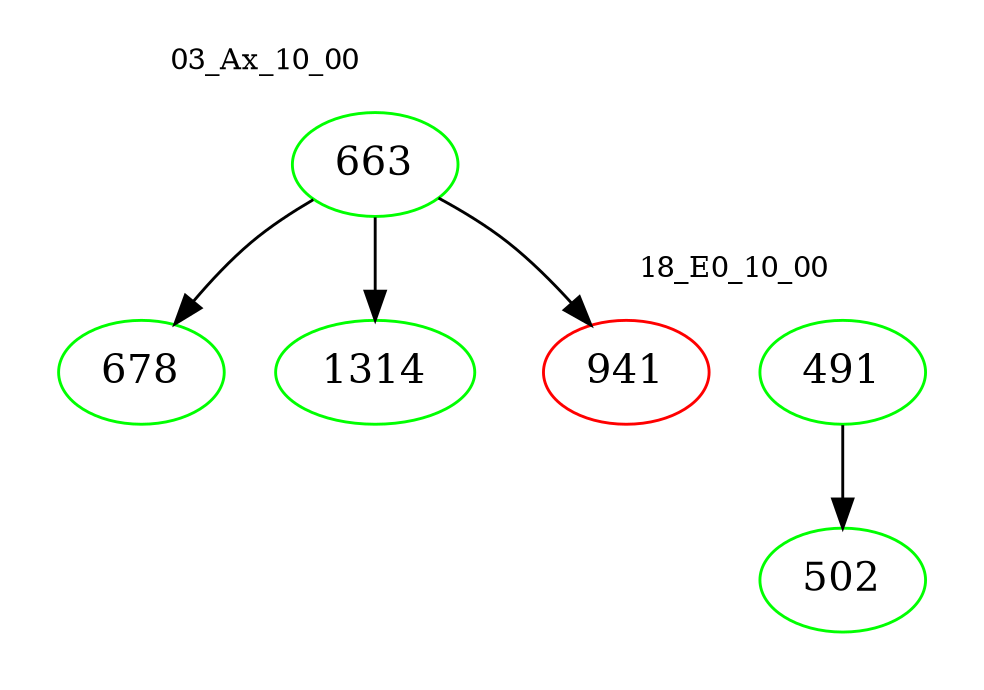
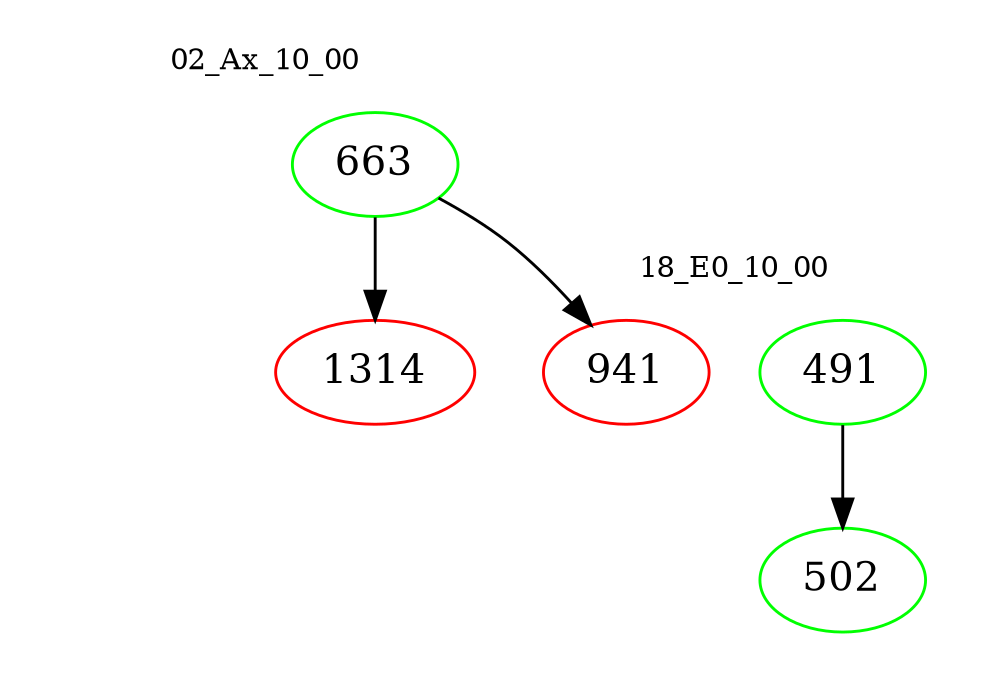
cluster "03_Ax_10_00": label "03_Ax_10_00" -> "02_Ax_10_00"
node "678": removed
node "1314": color green -> red
